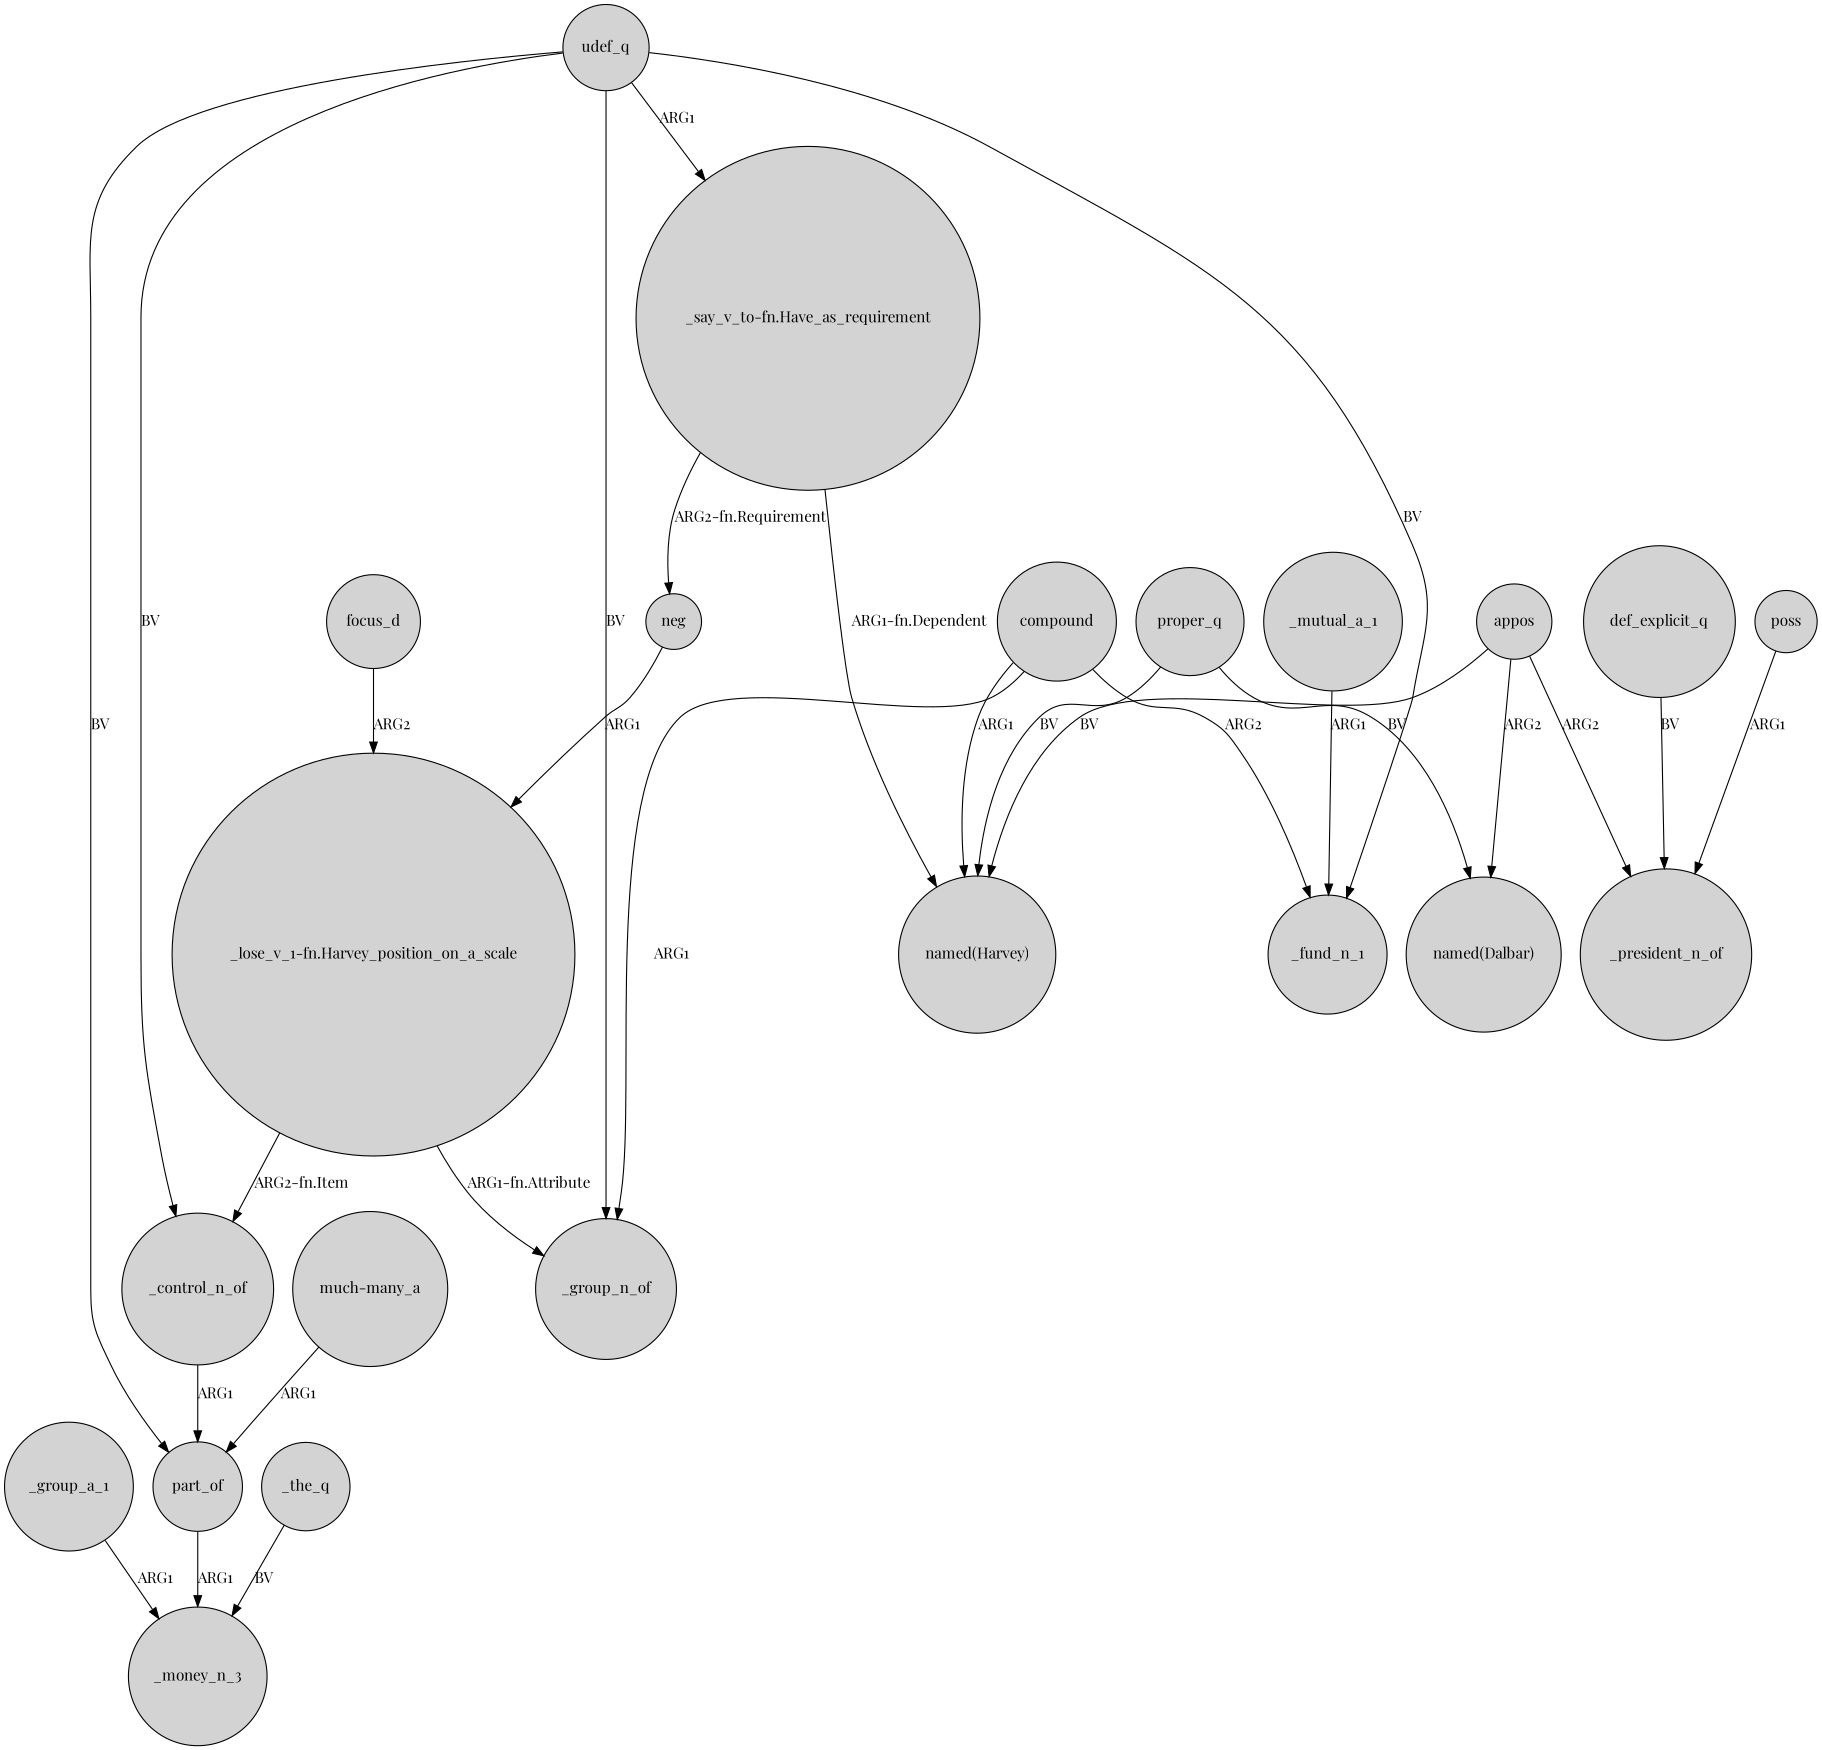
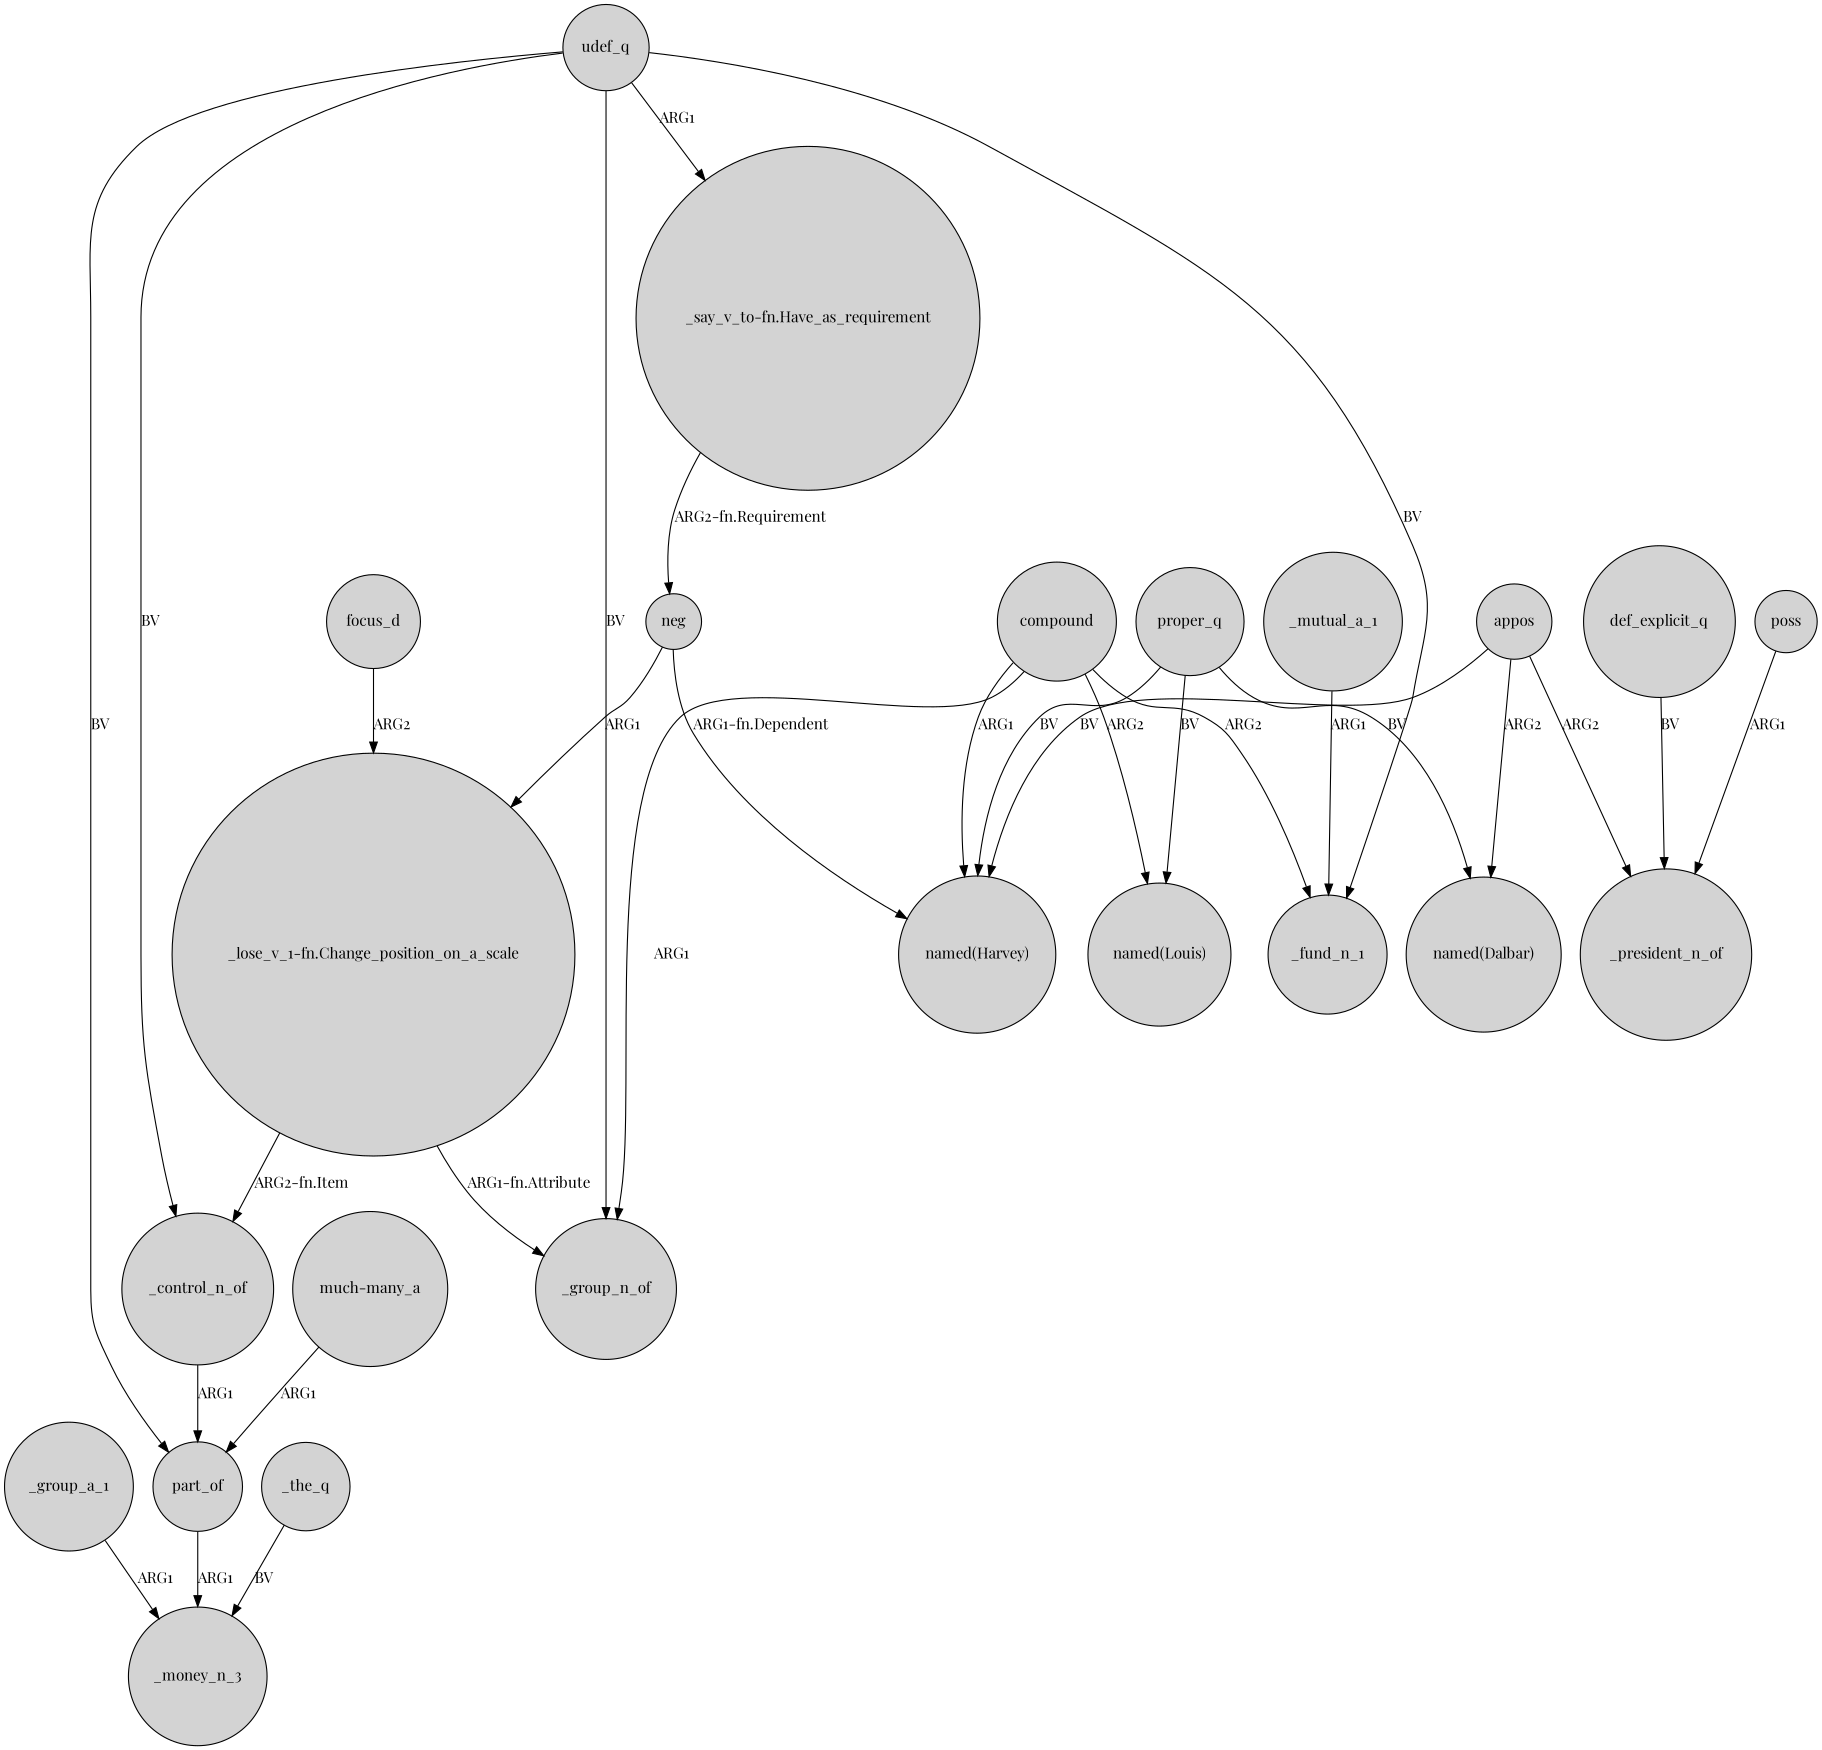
edge "_say_v_to-fn.Have_as_requirement" -> "named(Harvey)": now "neg" -> "named(Harvey)"
node "_lose_v_1-fn.Harvey_position_on_a_scale": label "_lose_v_1-fn.Harvey_position_on_a_scale" -> "_lose_v_1-fn.Change_position_on_a_scale"
node "named(Louis)": added
